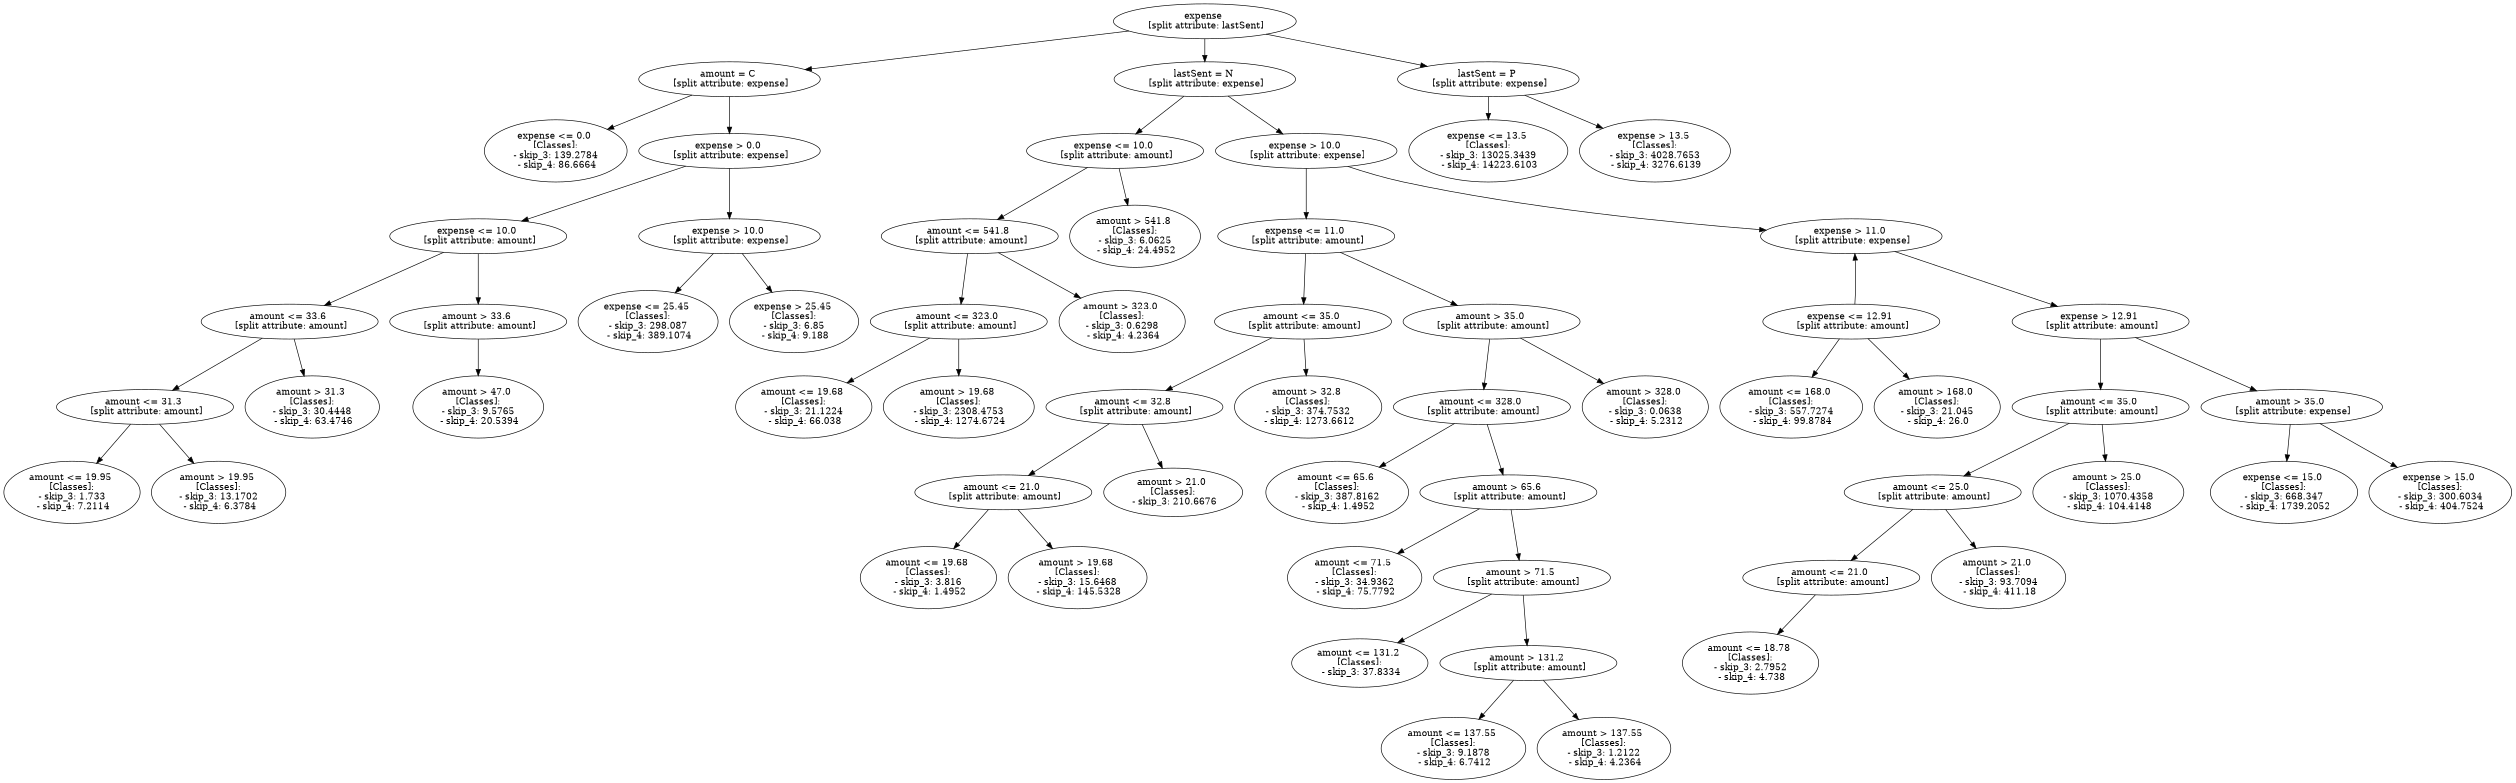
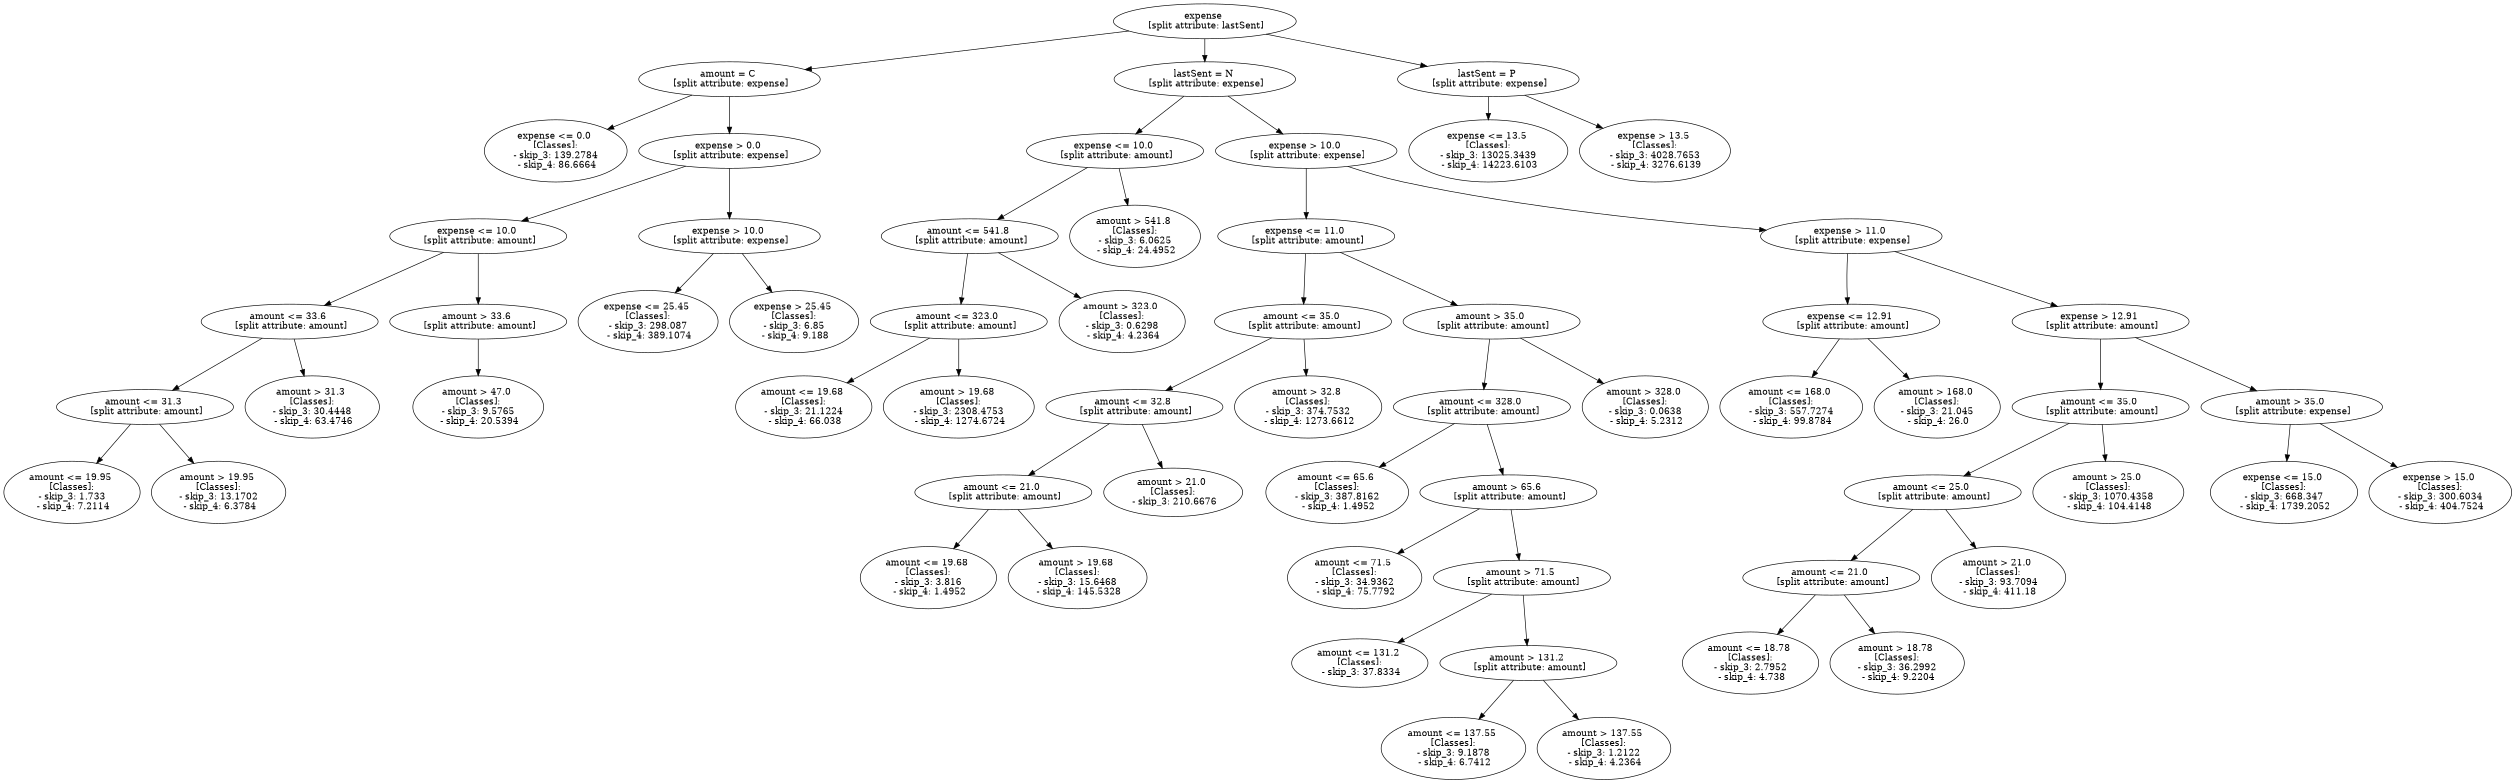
edge "expense <= 12.91 [split attribute: amount]" -> "expense > 11.0 [split attribute: expense]": reversed
node "amount > 18.78 [Classes]: - skip_3: 36.2992 - skip_4: 9.2204": added
